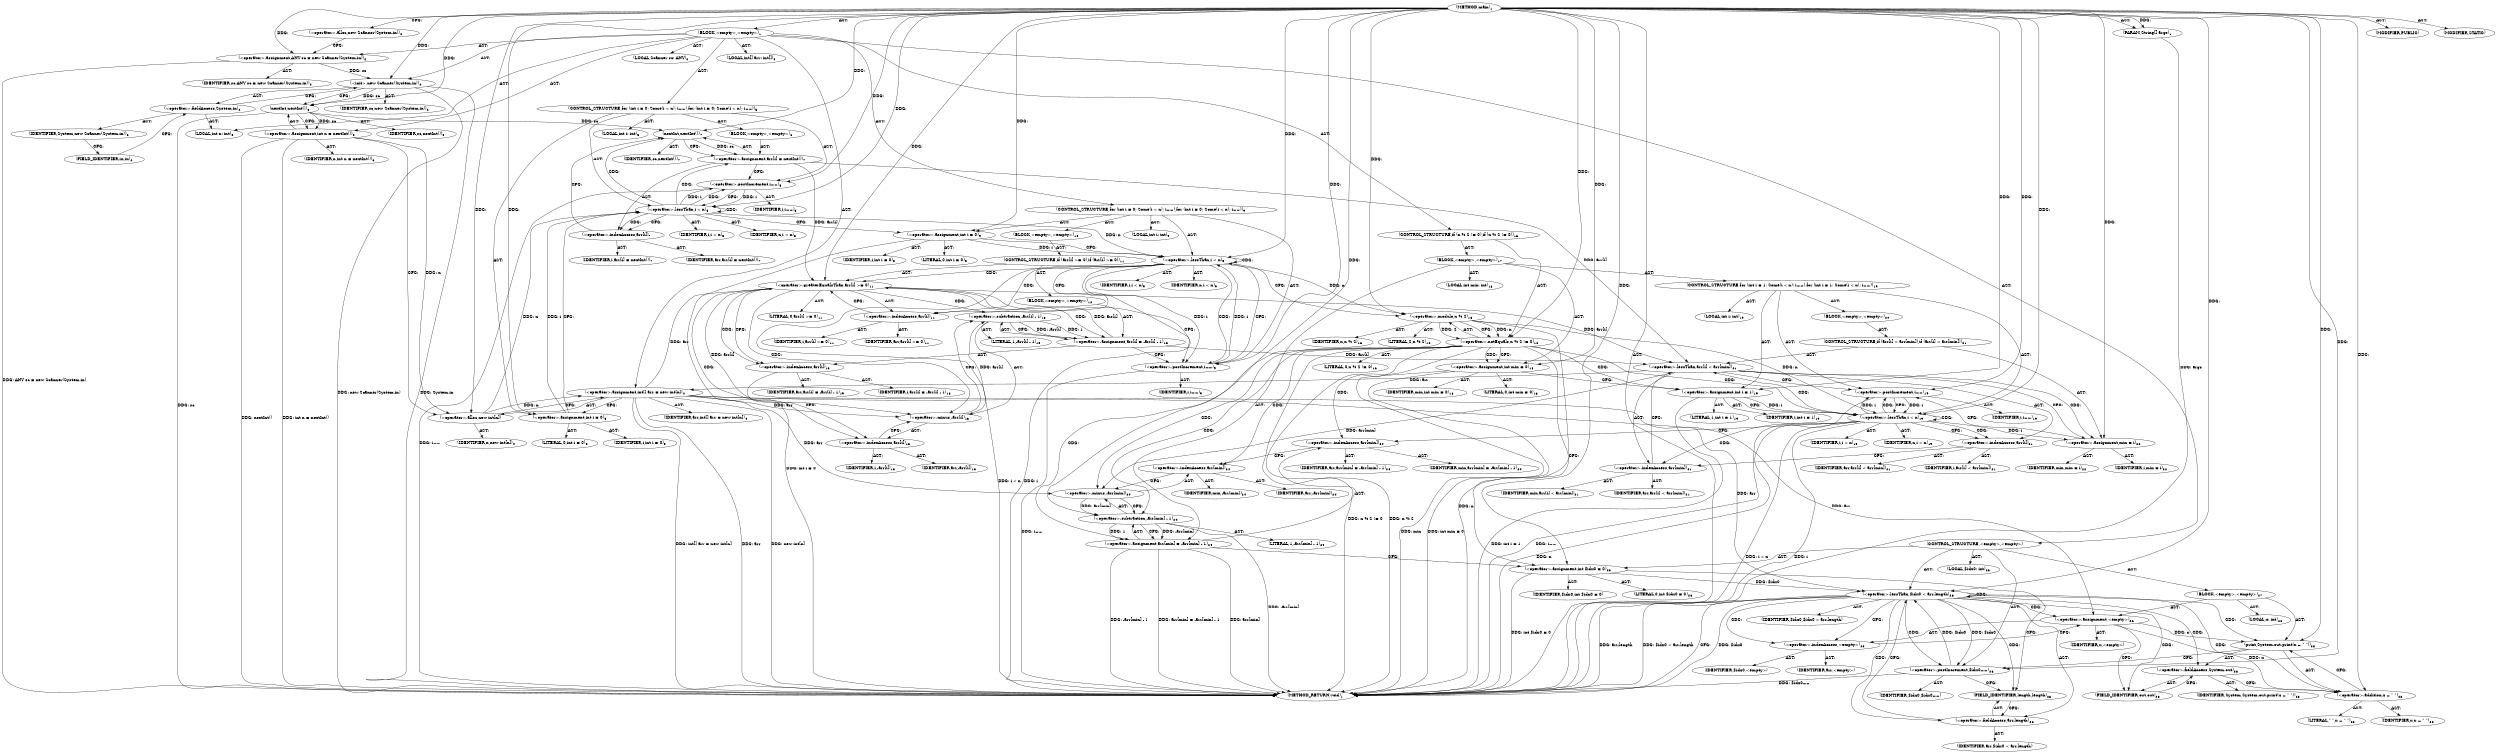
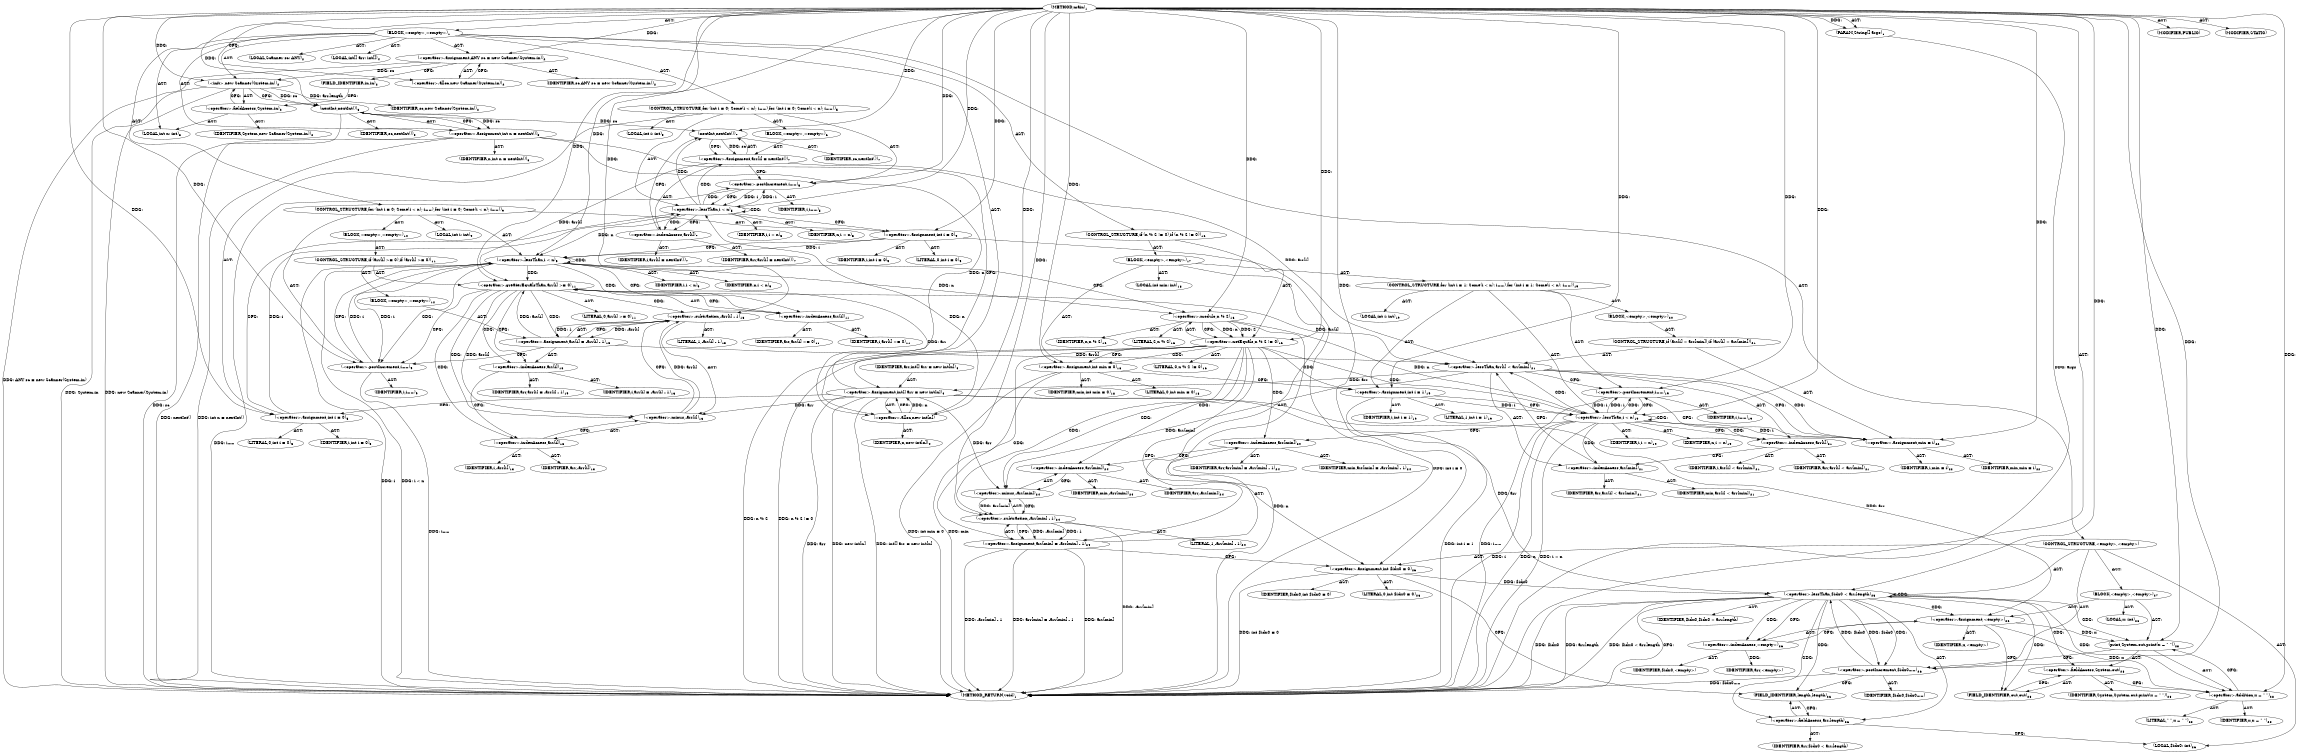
edge "(<operator>.assignment,ANY sc = new Scanner(System.in))" -> "(<operator>.alloc,new Scanner(System.in))": added, label "AST:"
edge "(<init>,new Scanner(System.in))" -> "(IDENTIFIER,sc,new Scanner(System.in))": label "AST: " -> "DDG: arr.length"
edge "(METHOD,main)" -> "(<operator>.subtraction,-arr[i] - 1)": added, label "DDG:"
edge "(IDENTIFIER,System,new Scanner(System.in))" -> "(FIELD_IDENTIFIER,in,in)": now "(<operator>.assignment,ANY sc = new Scanner(System.in))" -> "(FIELD_IDENTIFIER,in,in)"
edge "(<operator>.assignment,int[] arr = new int[n])" -> "(IDENTIFIER,arr,int[] arr = new int[n])": reversed
edge "(<operator>.indexAccess,<empty>)" -> "(IDENTIFIER,arr,<empty>)": label "AST: " -> "DDG: "
edge "(<operator>.fieldAccess,arr.length)" -> "(<operator>.lessThan,$idx0 < arr.length)": now "(<operator>.fieldAccess,arr.length)" -> "(LOCAL,$idx0: int)"
